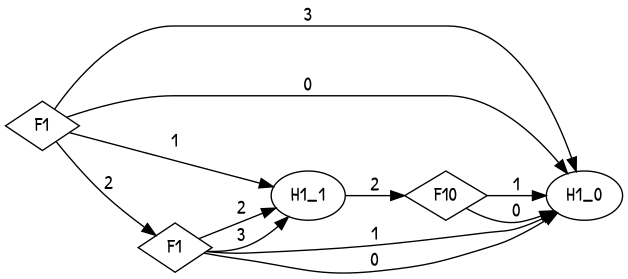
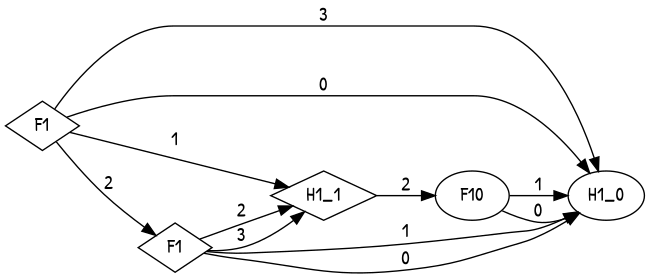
node "H1_1": shape ellipse -> diamond
node "F10": shape diamond -> ellipse
